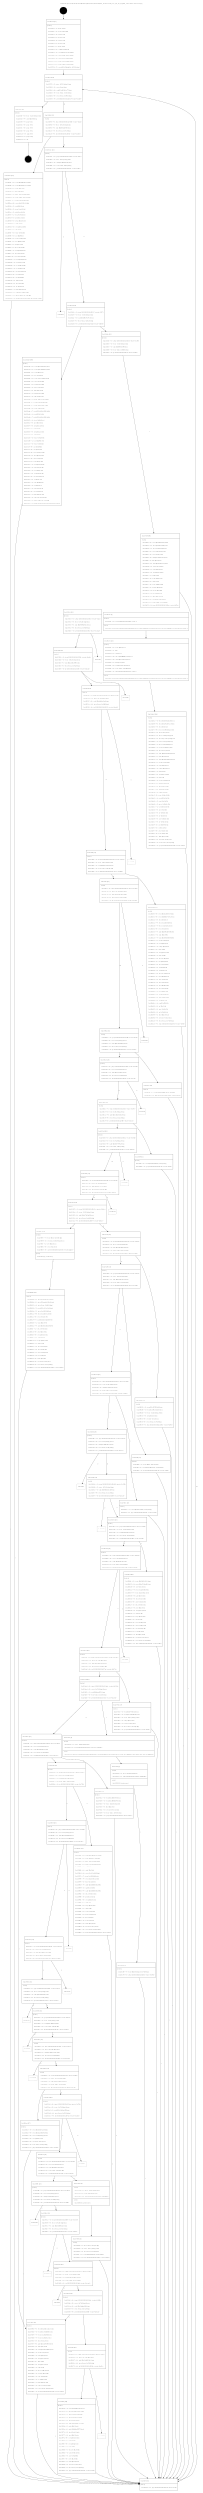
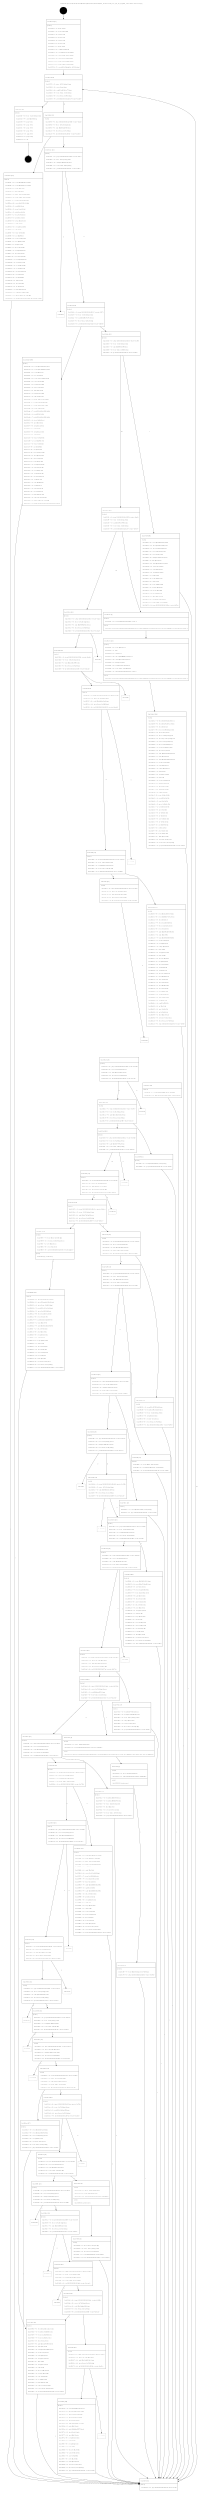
node "0x4012f4 [25]": added
node "0x40138a [25]": removed
